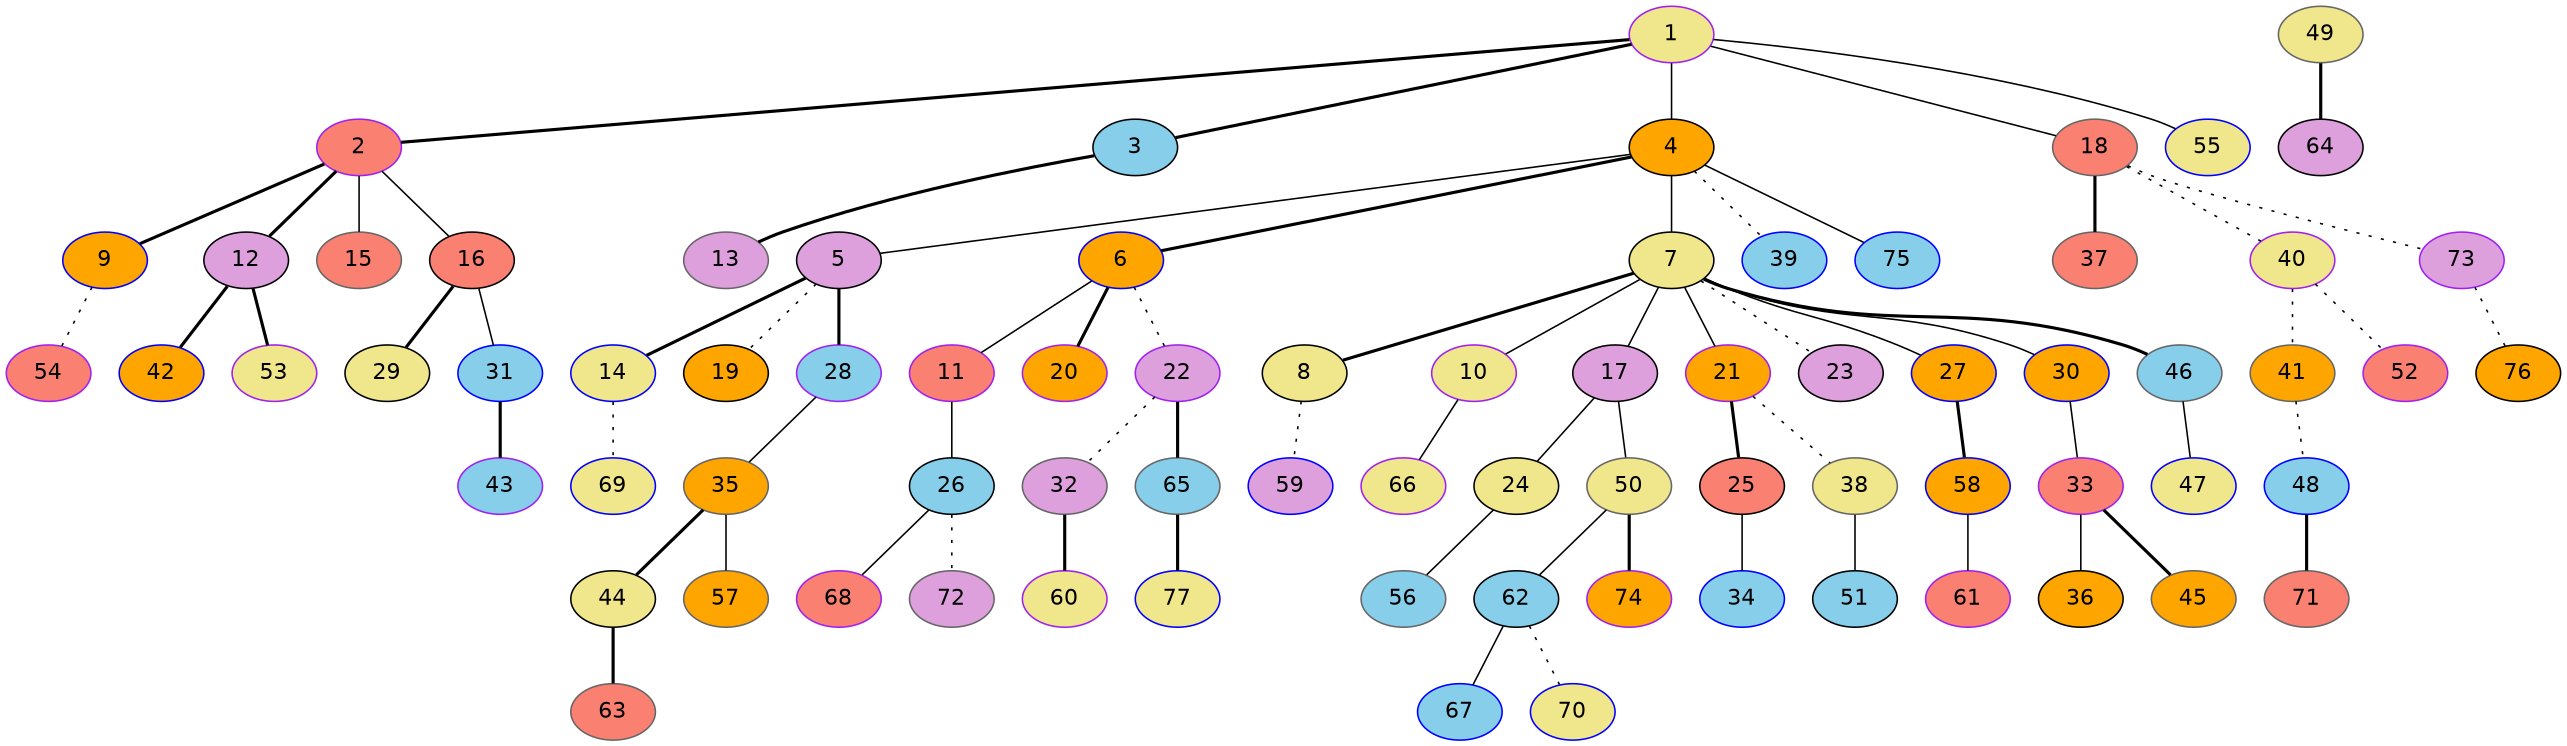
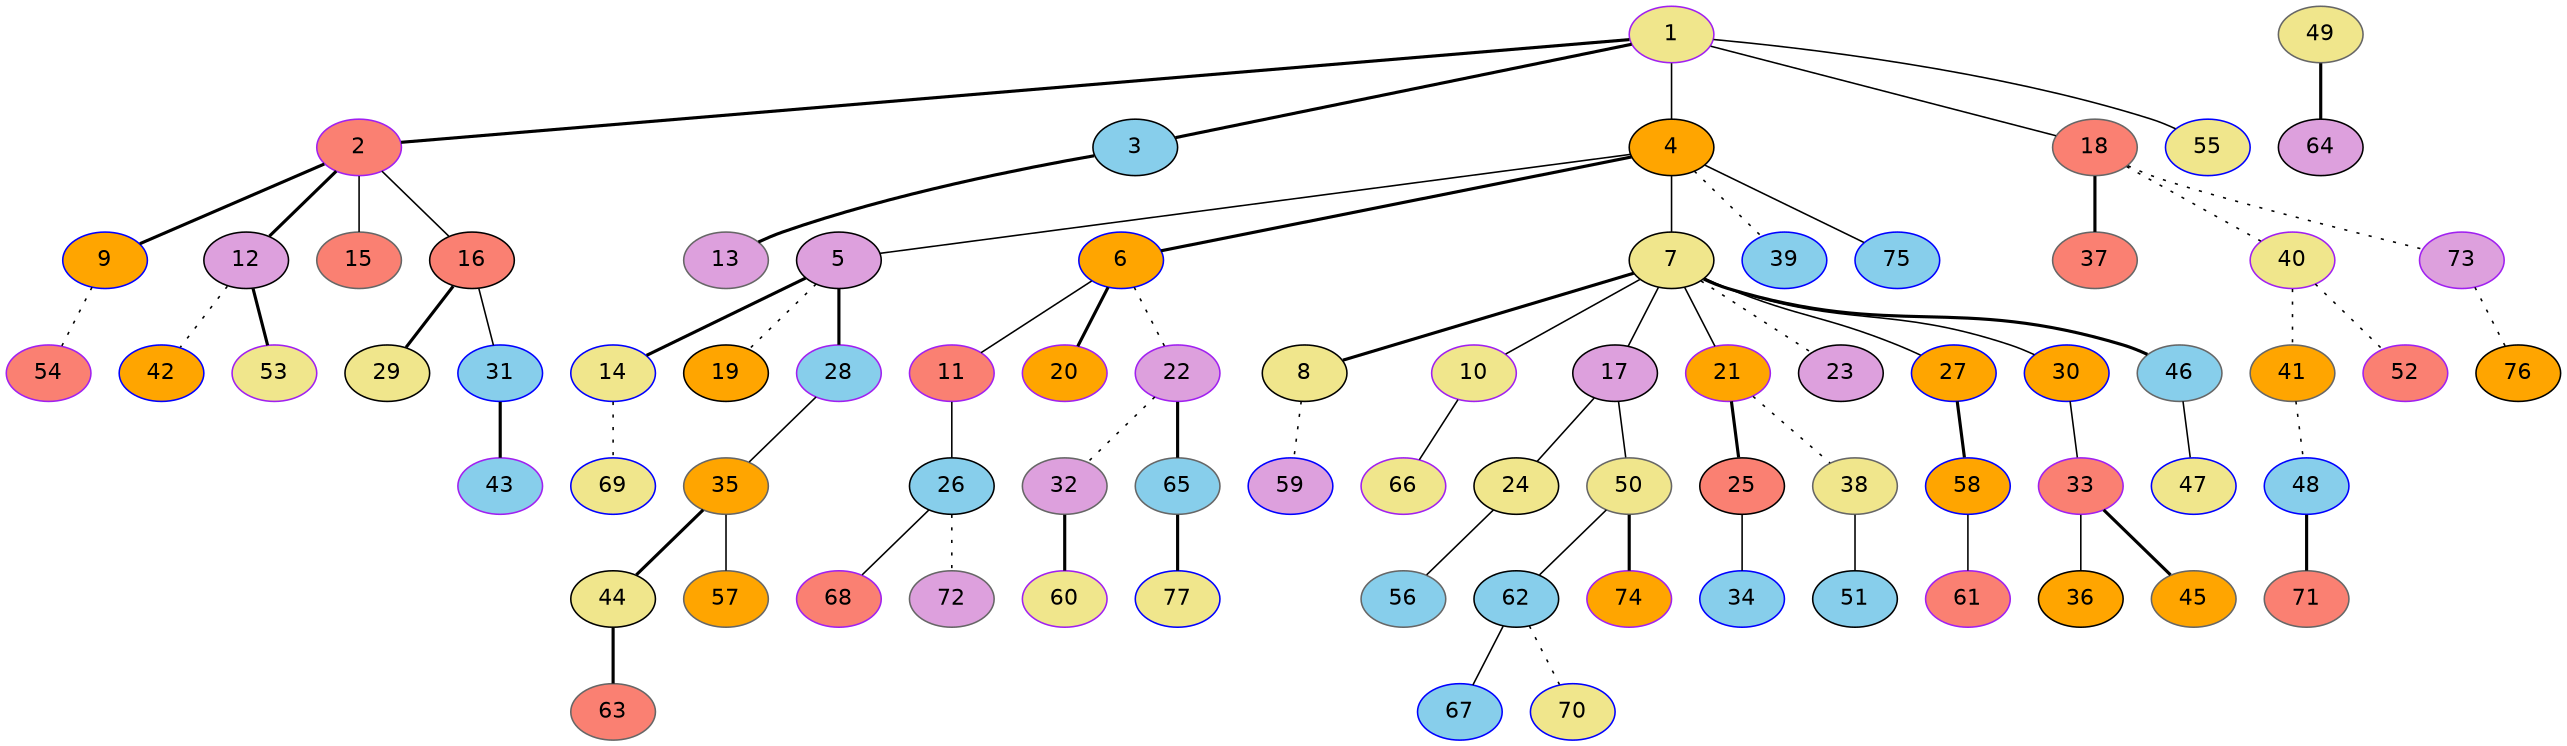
edge "12" -- "42": style bold -> dotted
